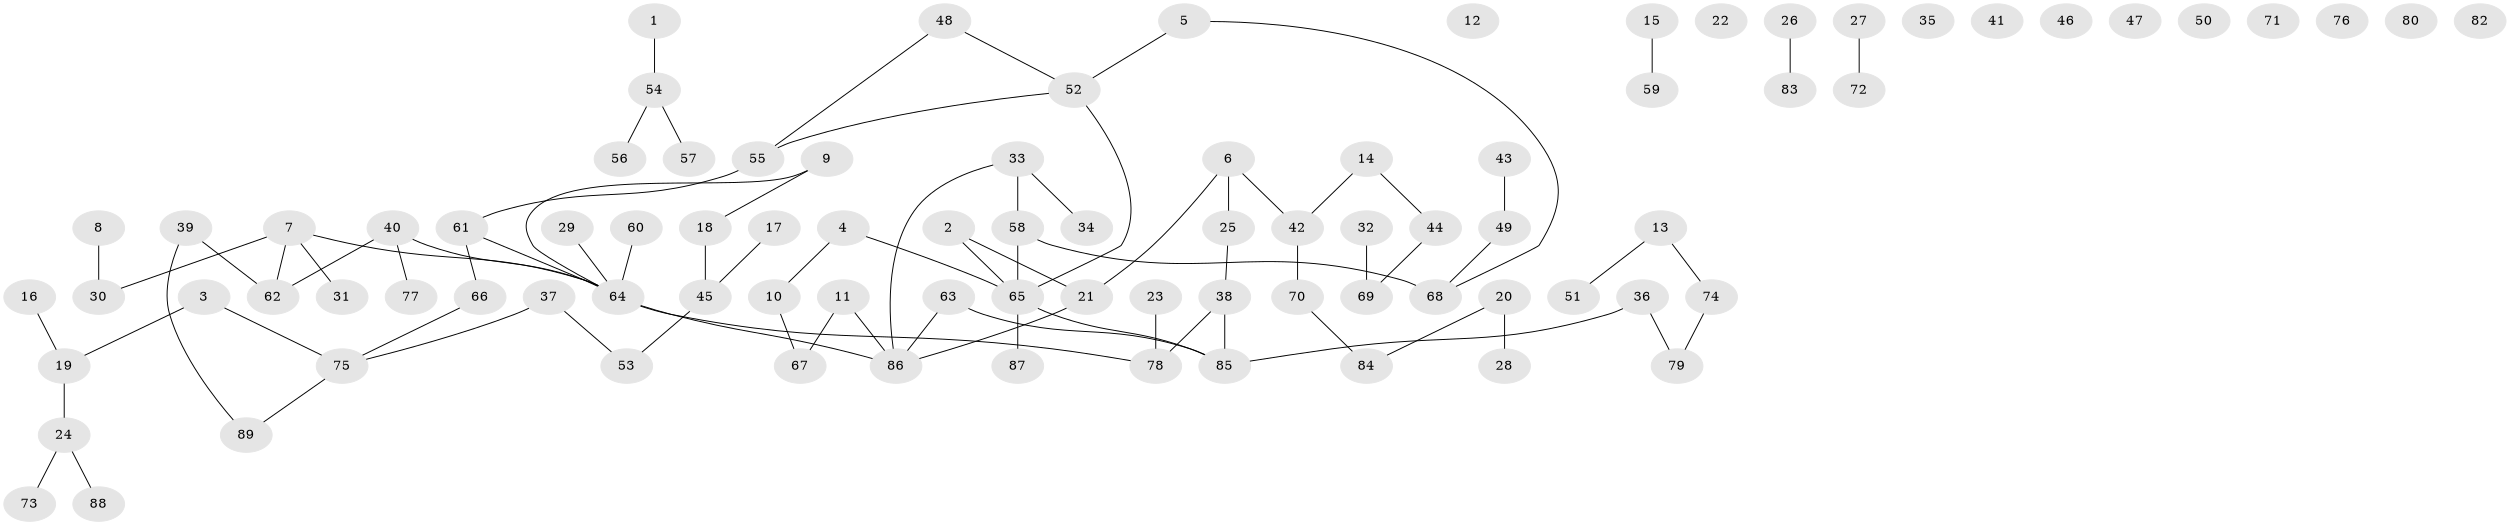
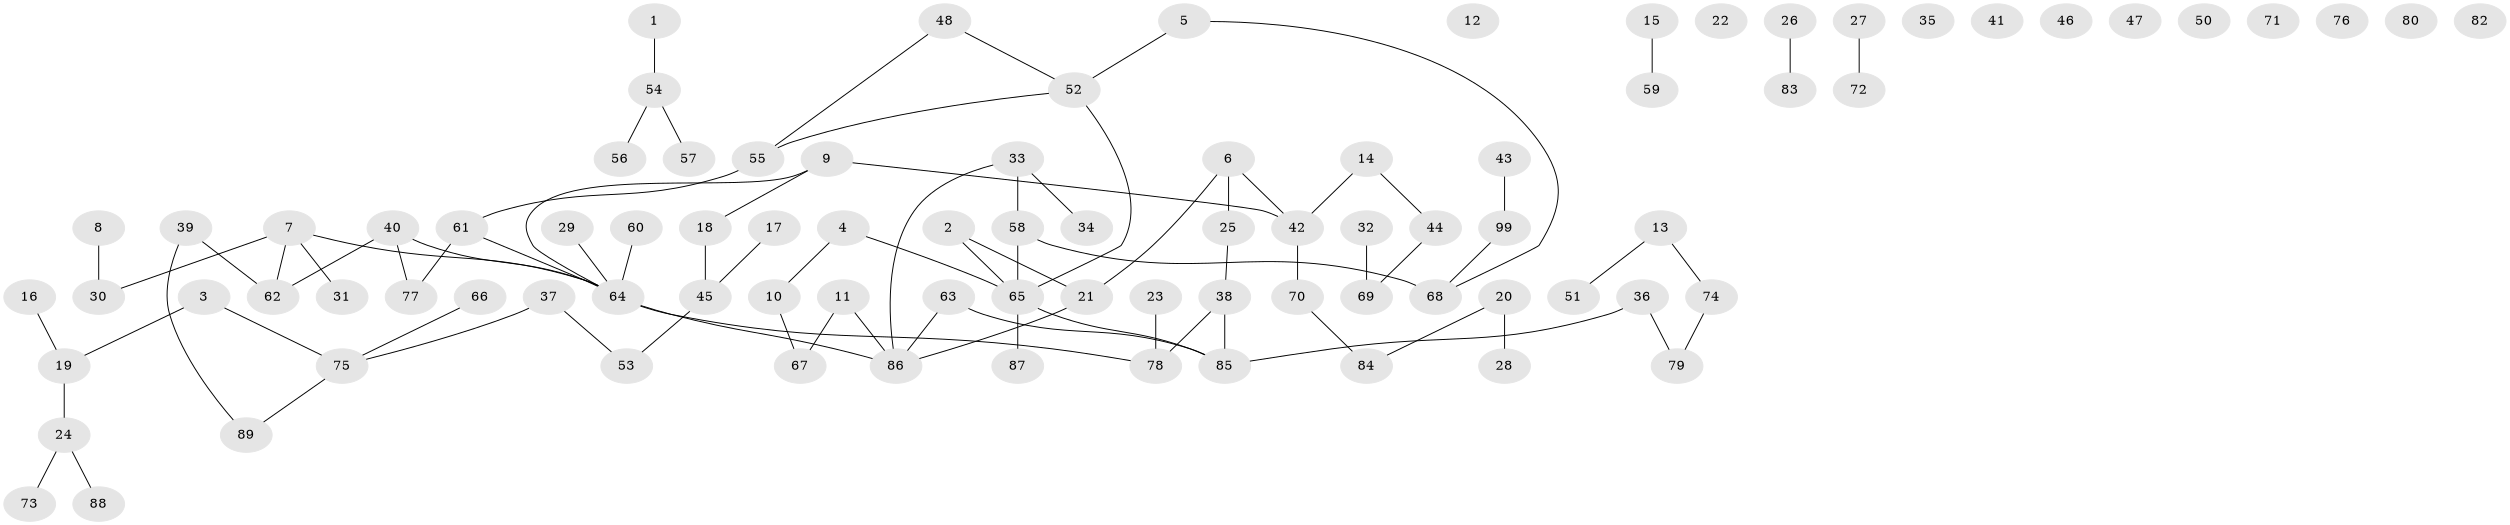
edge "9" -- "42": added
node "49": label "49" -> "99"
edge "61" -- "66": now "61" -- "77"
